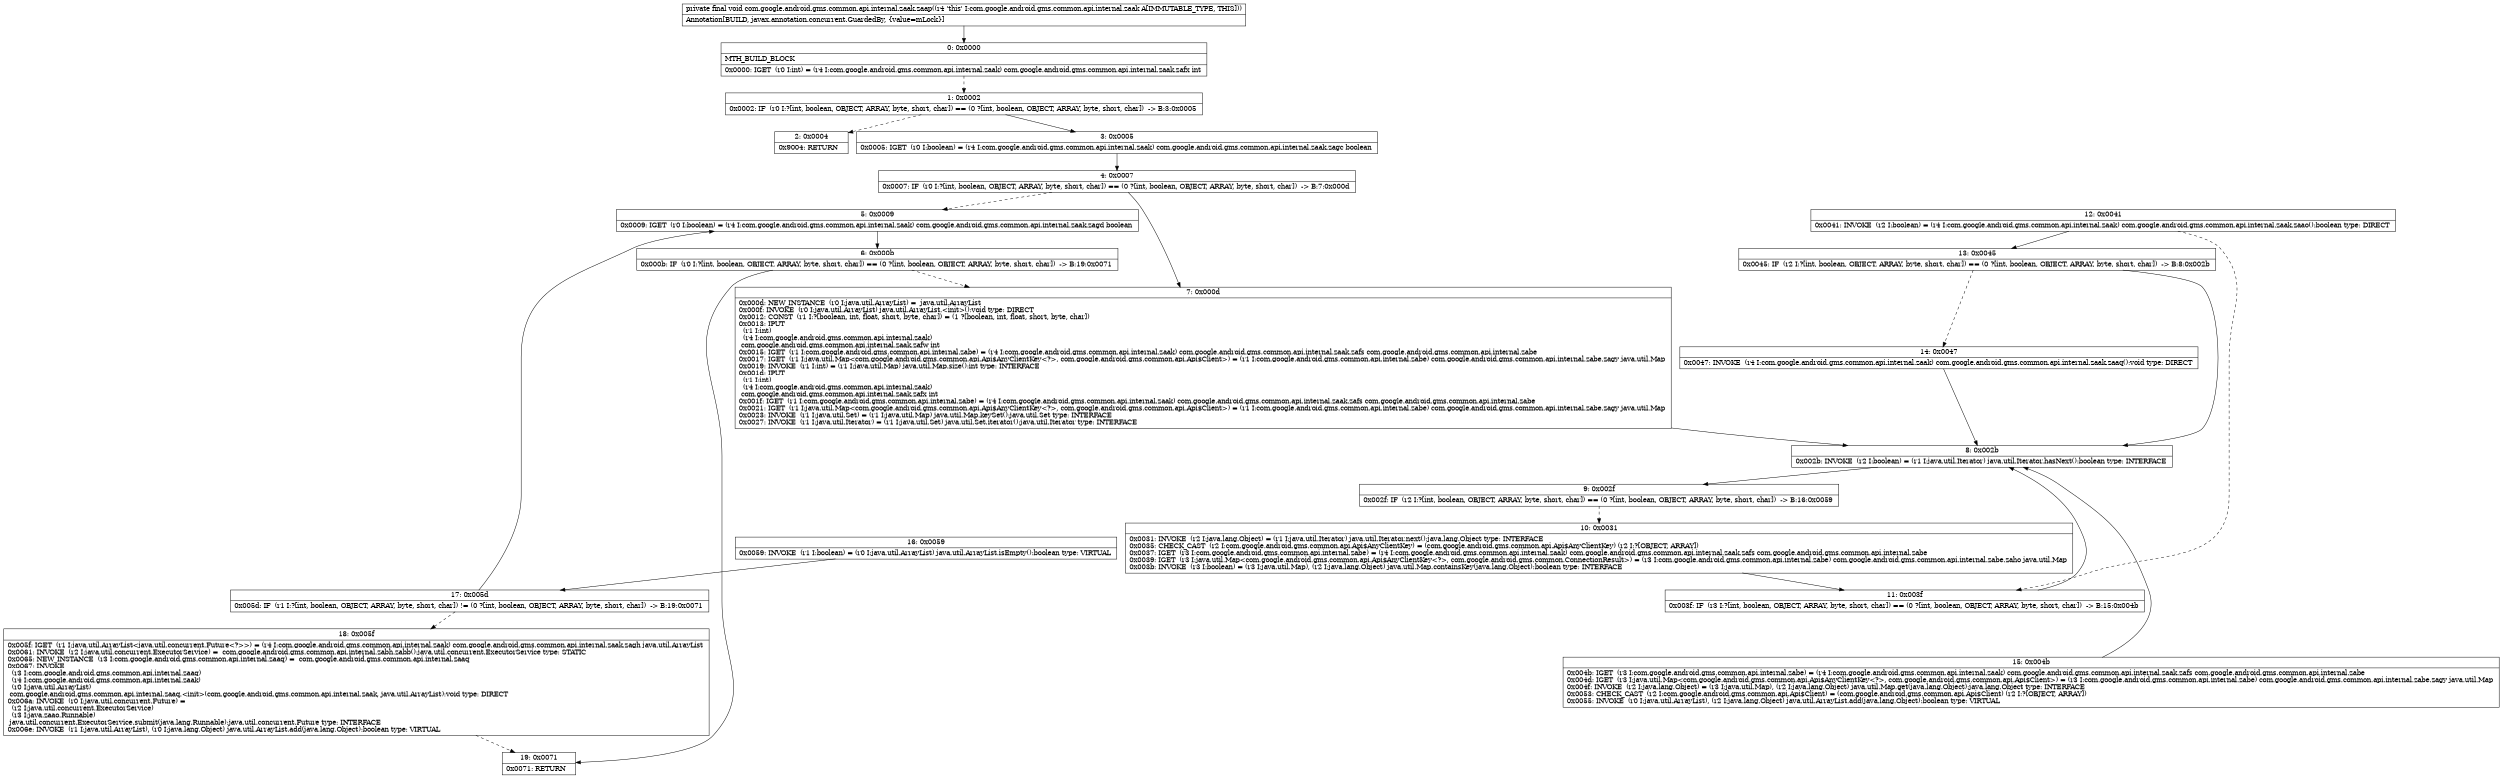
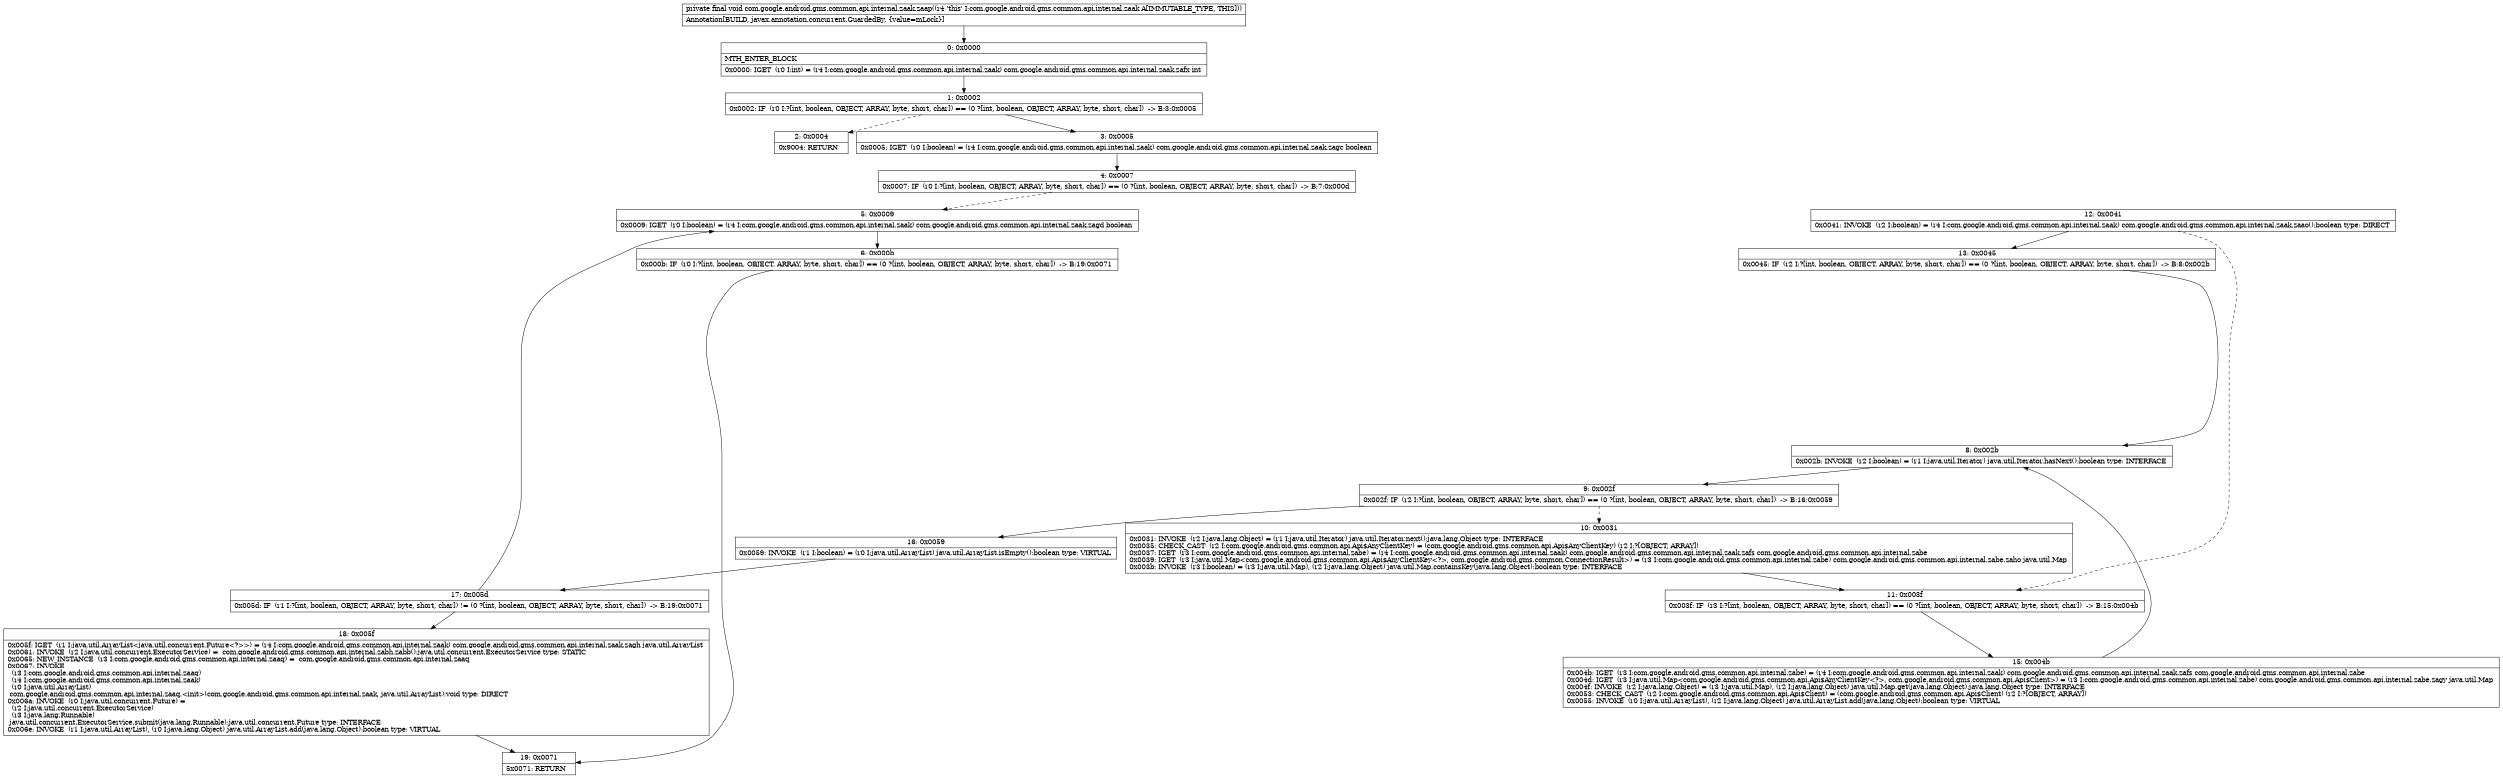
node "0: 0x0000": text "MTH_BUILD_BLOCK" -> "MTH_ENTER_BLOCK"
edge "0: 0x0000" -> "1: 0x0002": style dashed -> solid
node "7: 0x000d": removed
node "14: 0x0047": removed
edge "9: 0x002f" -> "16: 0x0059": added
edge "11: 0x003f" -> "8: 0x002b": now "11: 0x003f" -> "15: 0x004b"
edge "17: 0x005d" -> "18: 0x005f": style dashed -> solid
node "18: 0x005f": text "(r3 I:java.zaao.Runnable)" -> "(r3 I:java.lang.Runnable)"
edge "18: 0x005f" -> "19: 0x0071": style dashed -> solid
node "19: 0x0071": text "0x0071: RETURN" -> "5x0071: RETURN"
